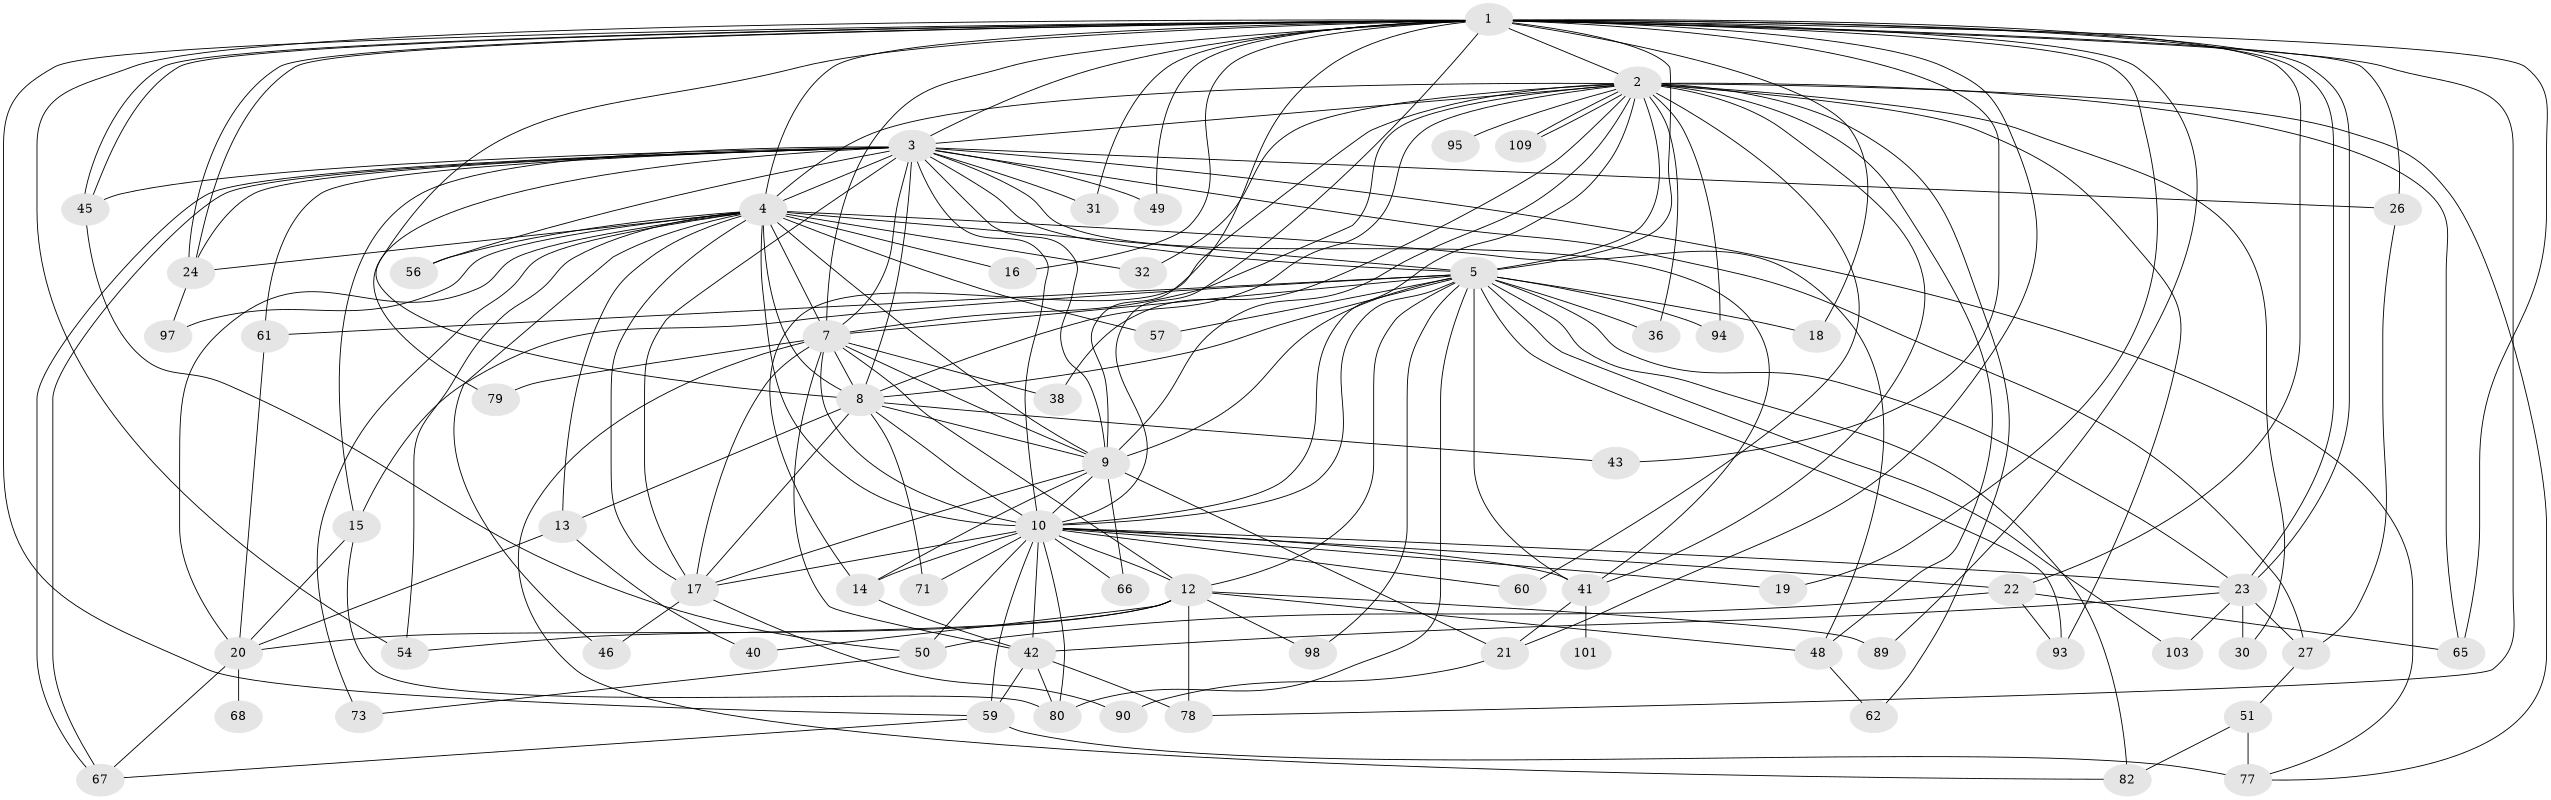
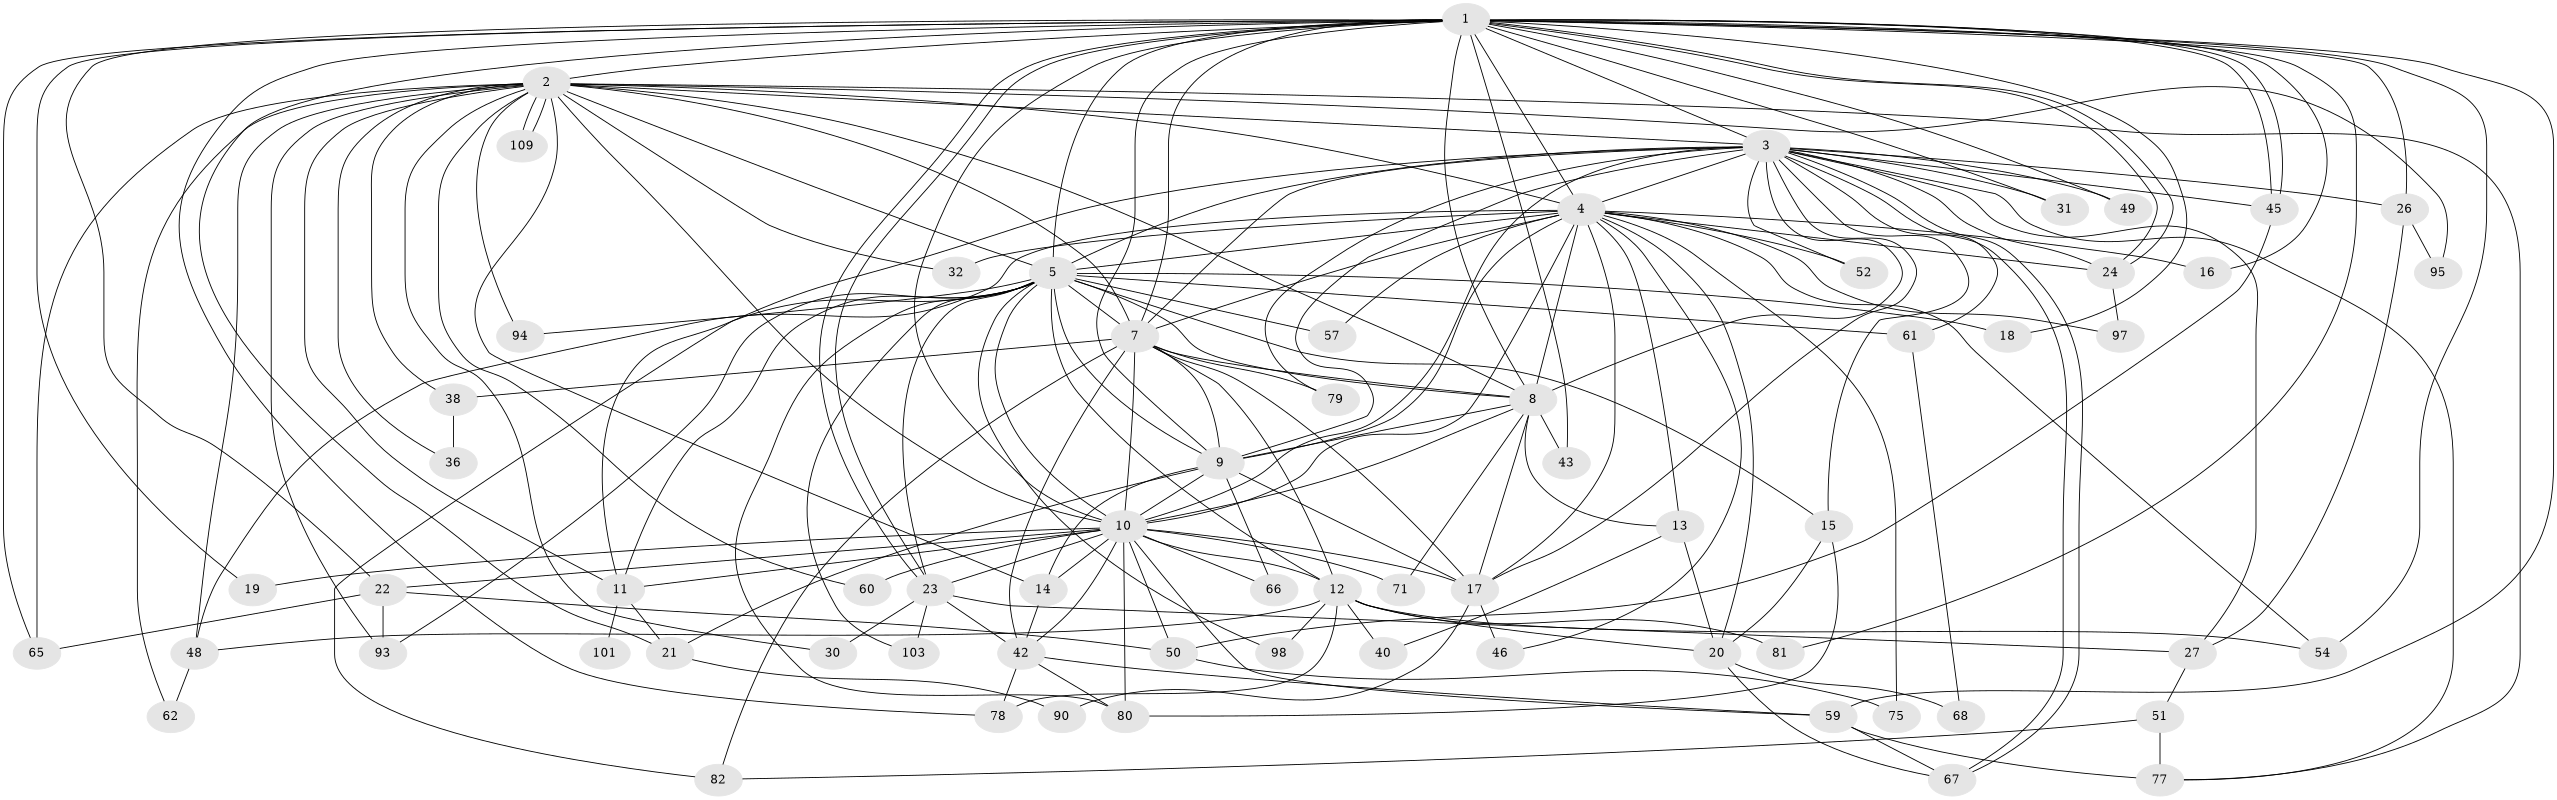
edge "26" -- "95": added
node "56": label "56" -> "52"
edge "2" -- "9": removed
edge "5" -- "36": now "38" -- "36"
edge "61" -- "20": now "61" -- "68"
node "41": label "41" -> "11"
node "89": label "89" -> "81"
node "73": label "73" -> "75"
